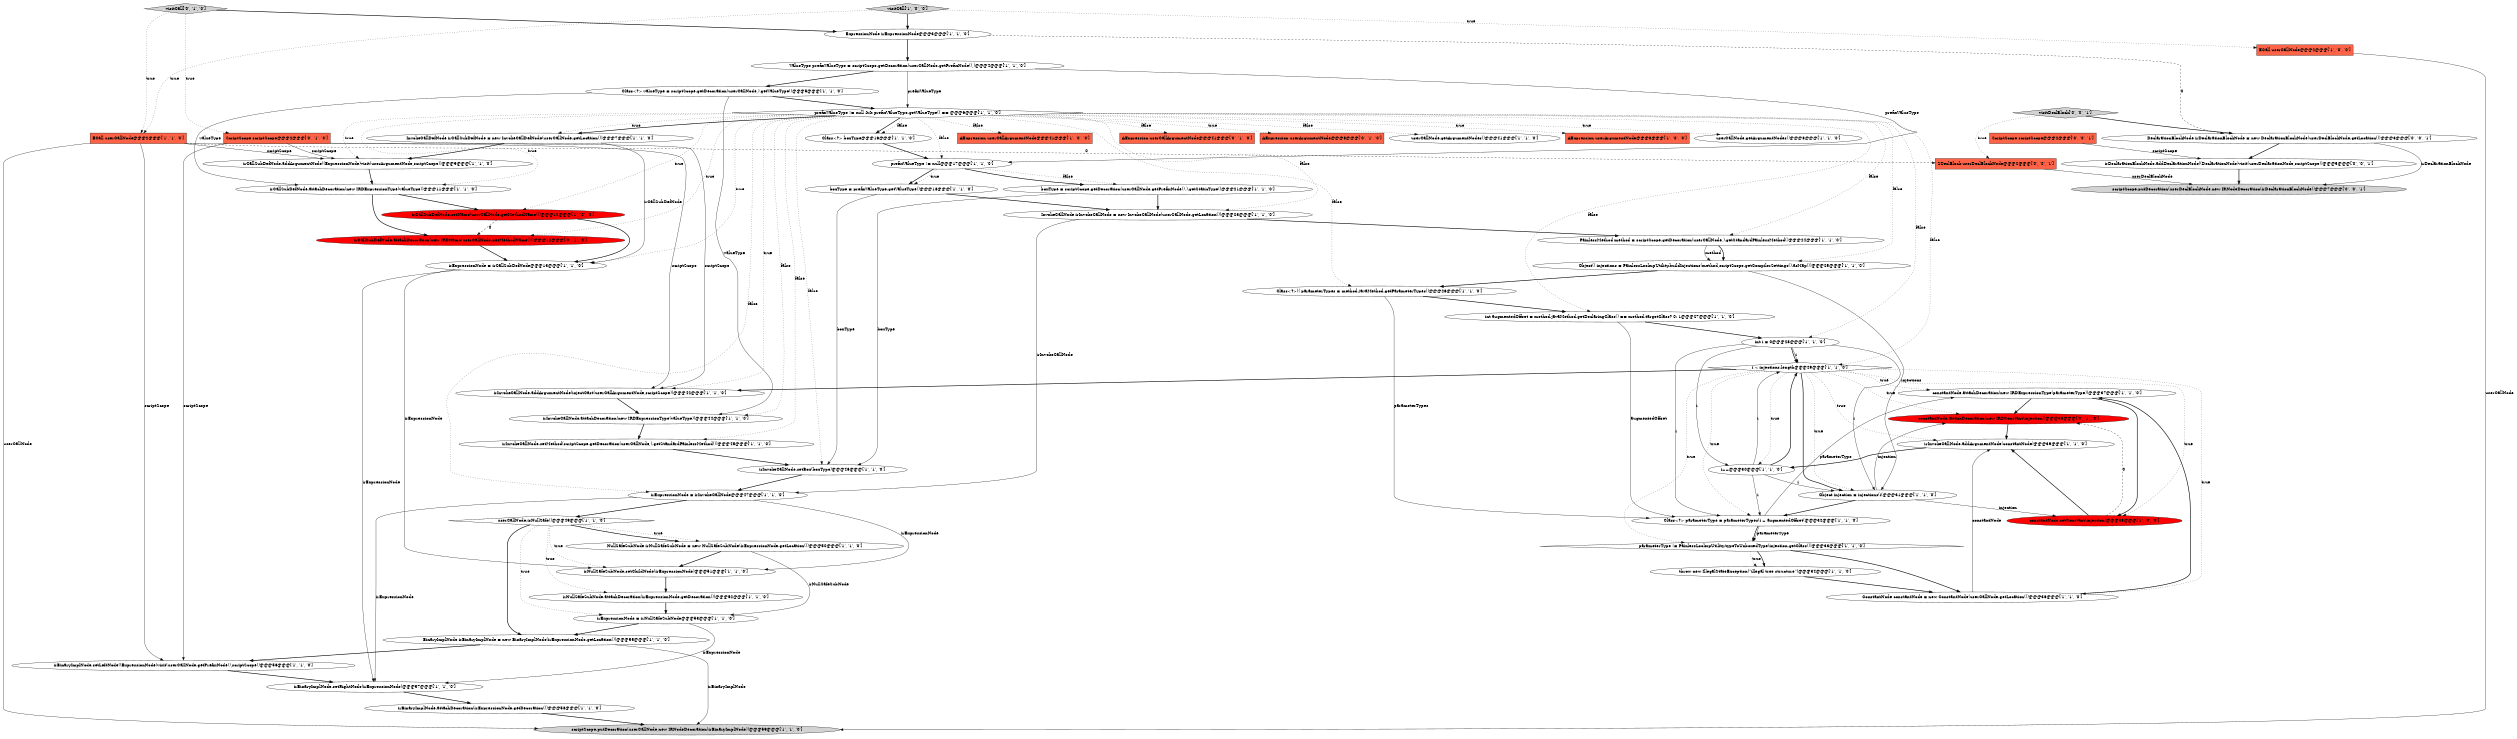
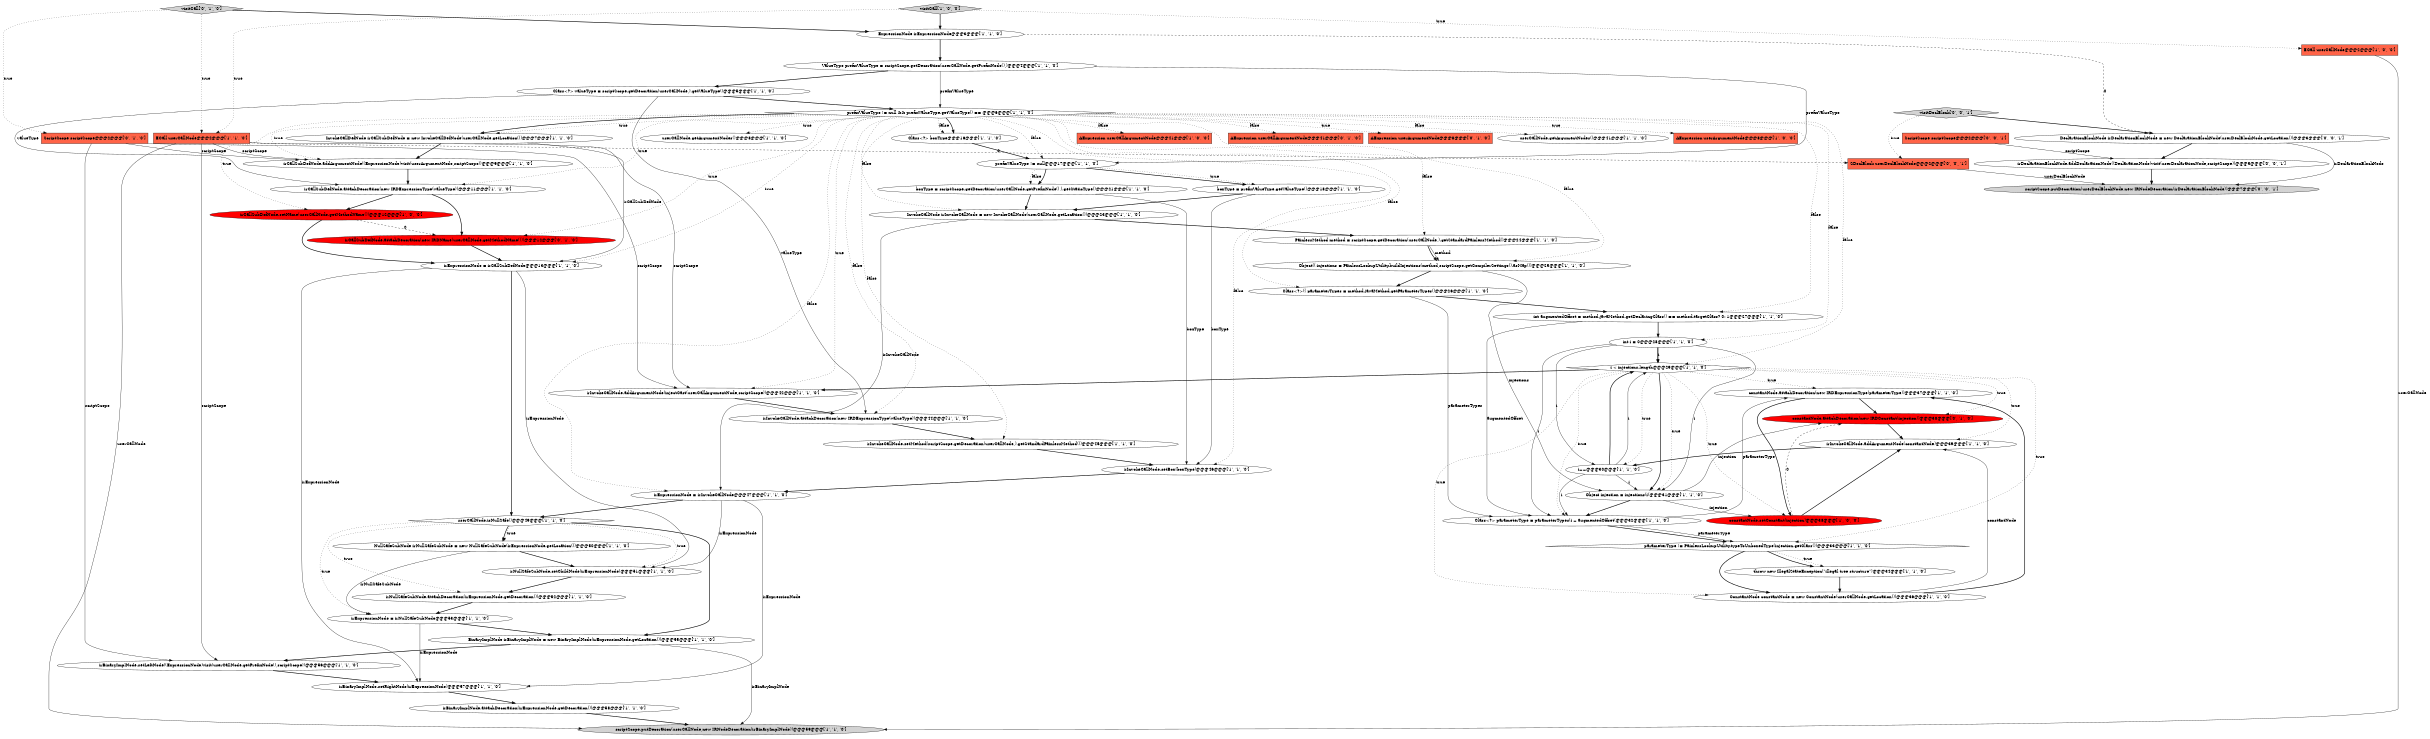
edge "irExpressionNode = irCallSubDefNode@@@13@@@['1', '1', '0']" -> "userCallNode.isNullSafe()@@@49@@@['1', '1', '0']": added
